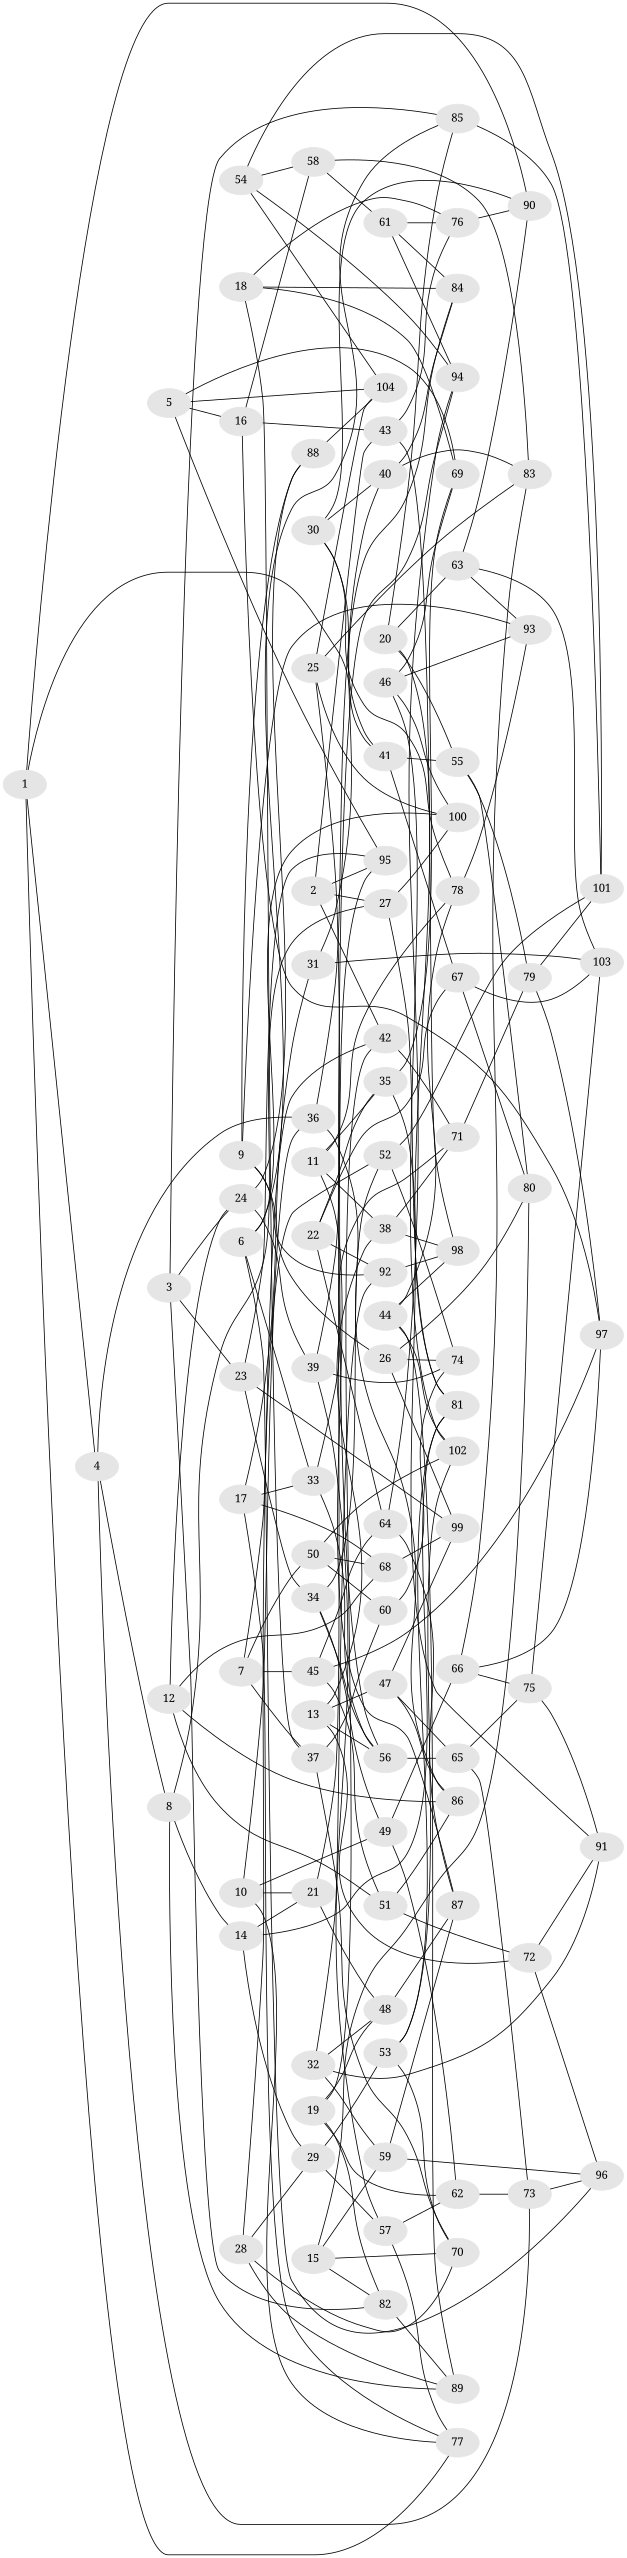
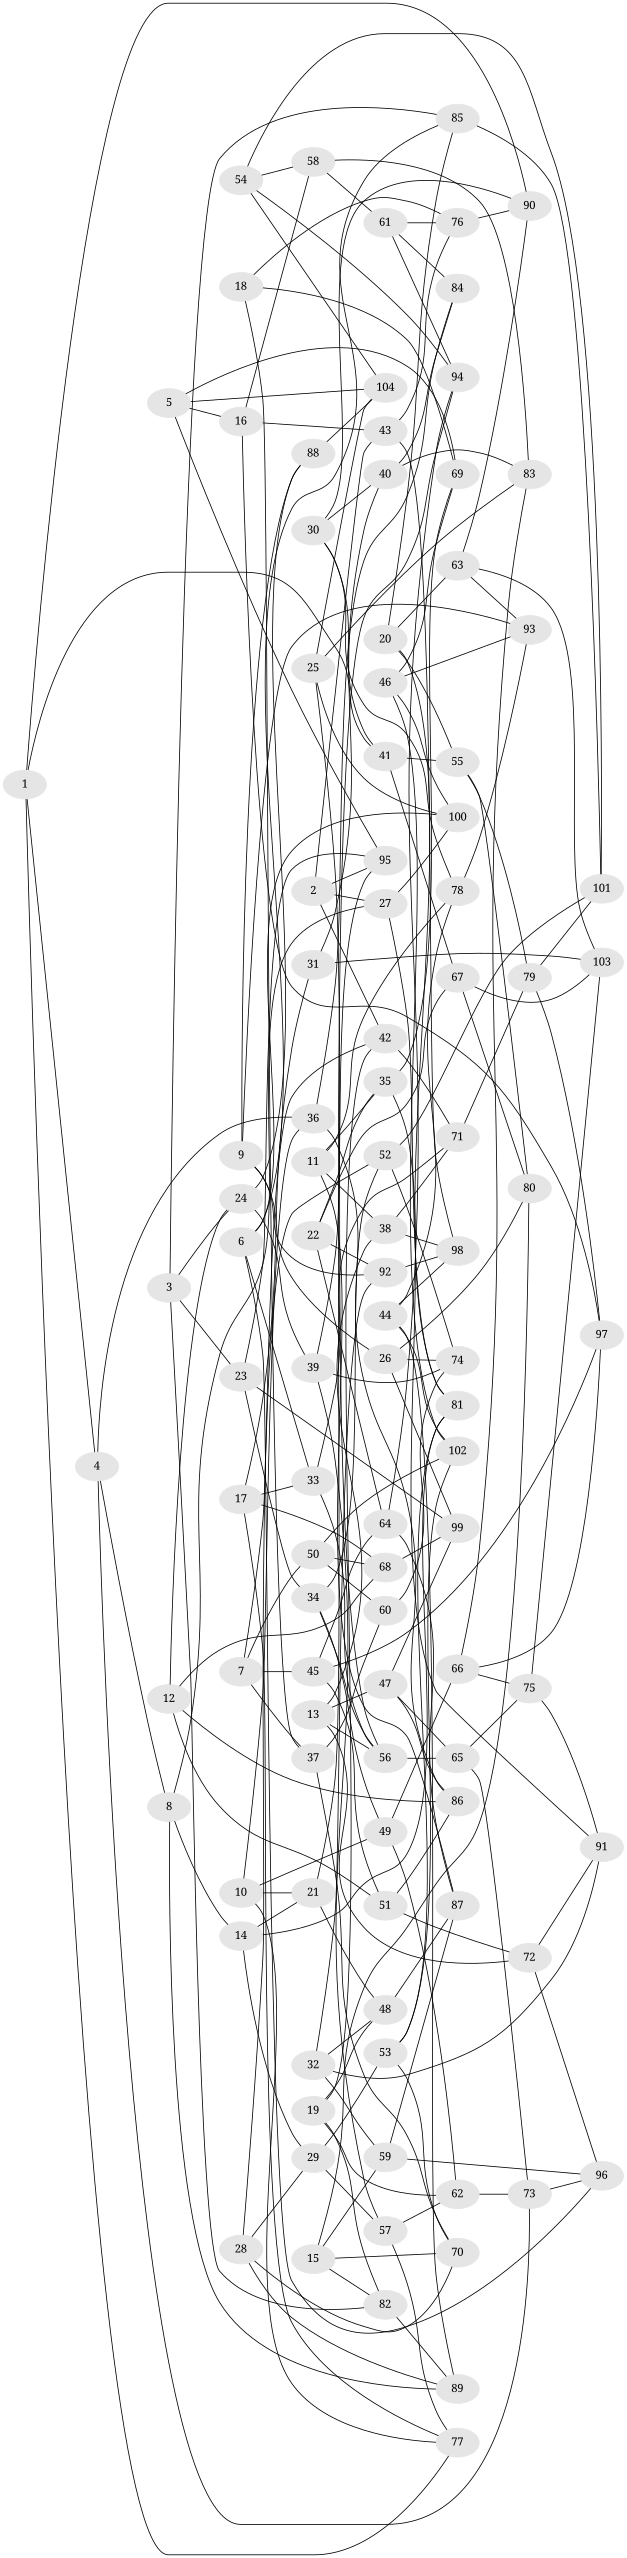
edge "18" -- "84": removed
